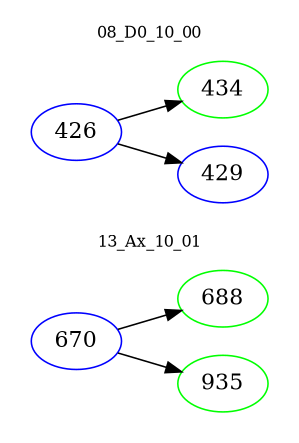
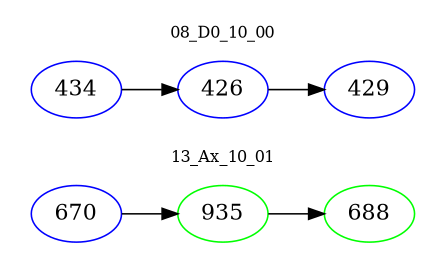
node "434": color green -> blue
edge "426" -> "434": reversed
edge "670" -> "688": now "935" -> "688"
